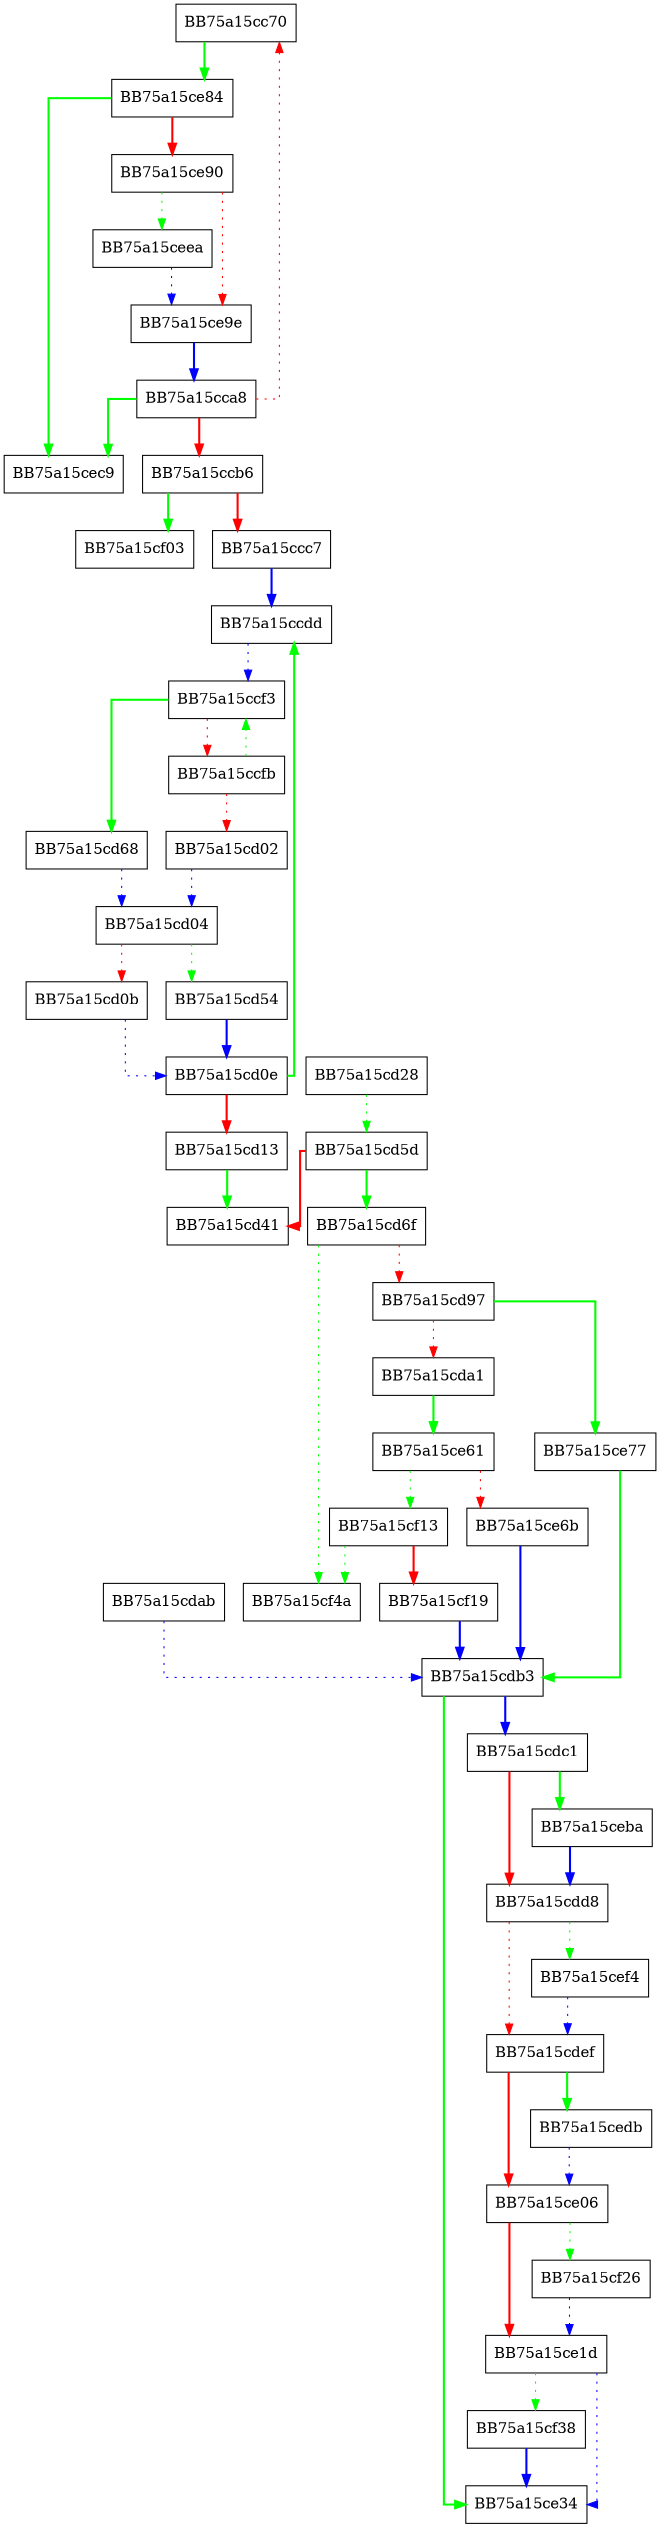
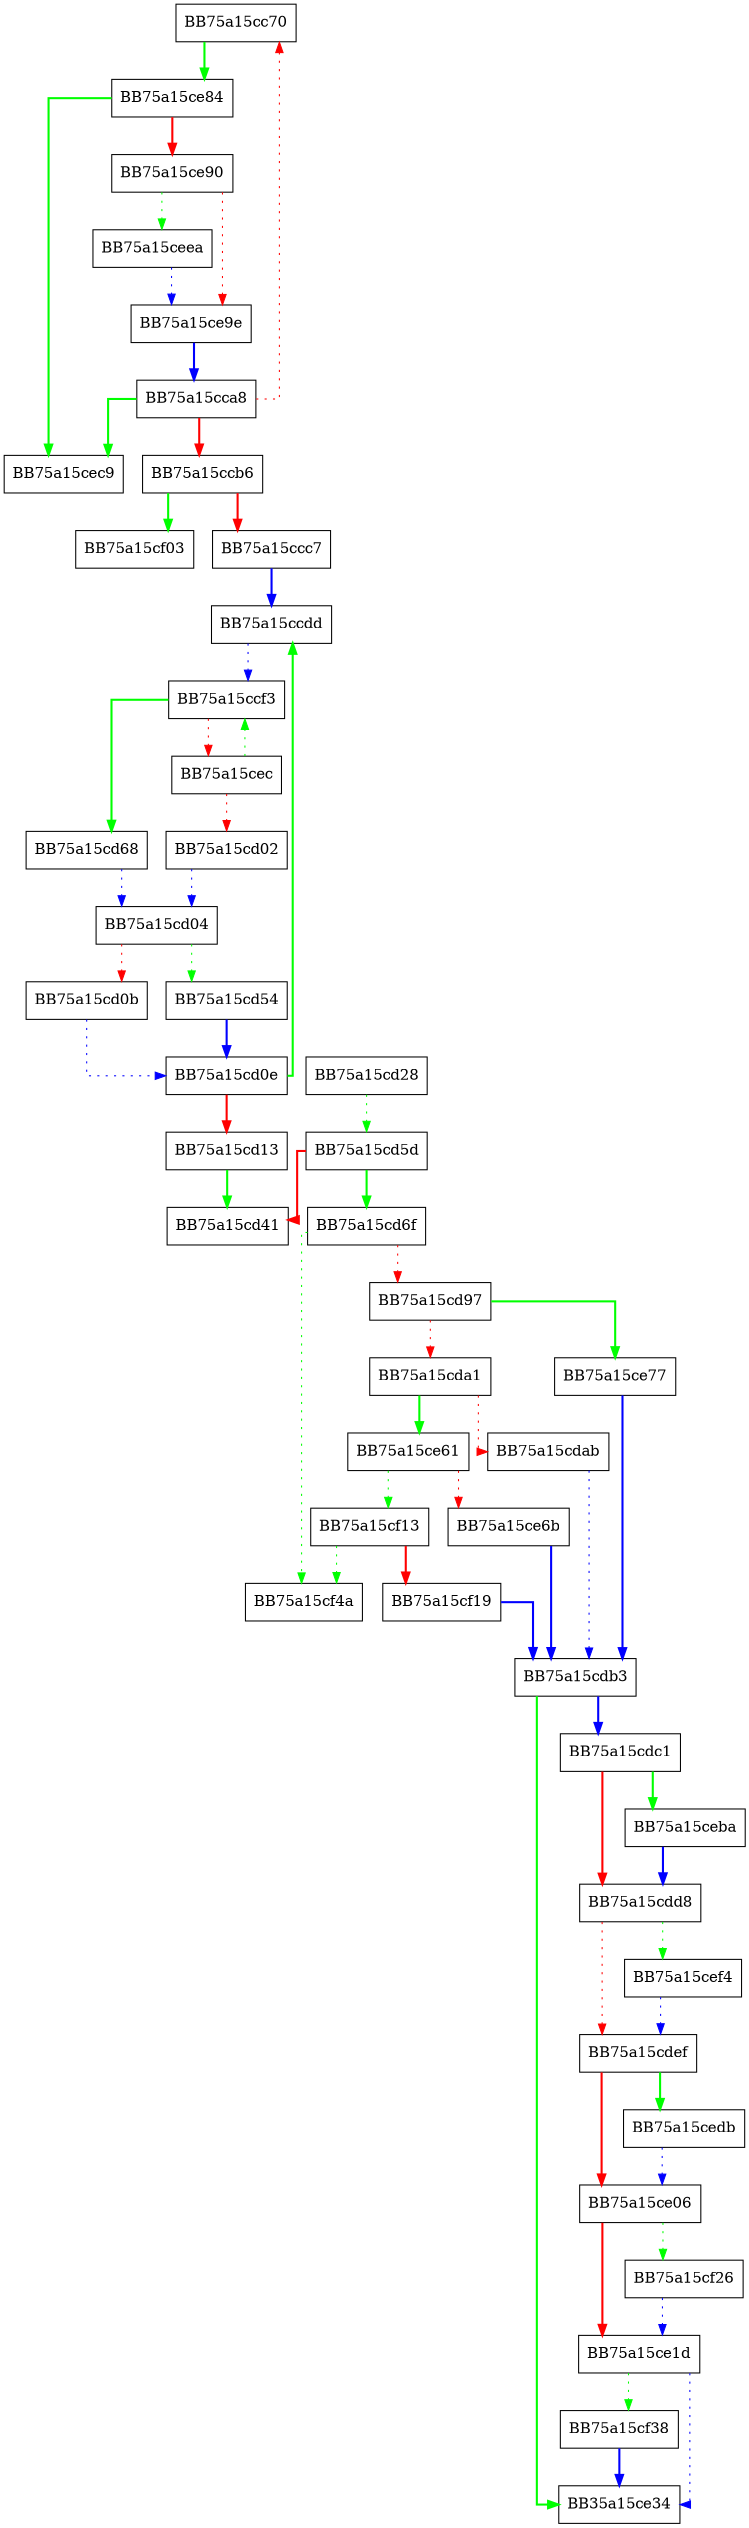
node "BB75a15ccfb": label "BB75a15ccfb" -> "BB75a15cec"
edge "BB75a15cda1" -> "BB75a15cdab": added
edge "BB75a15ce77" -> "BB75a15cdb3": color green -> blue
node "BB75a15ce34": label "BB75a15ce34" -> "BB35a15ce34"
